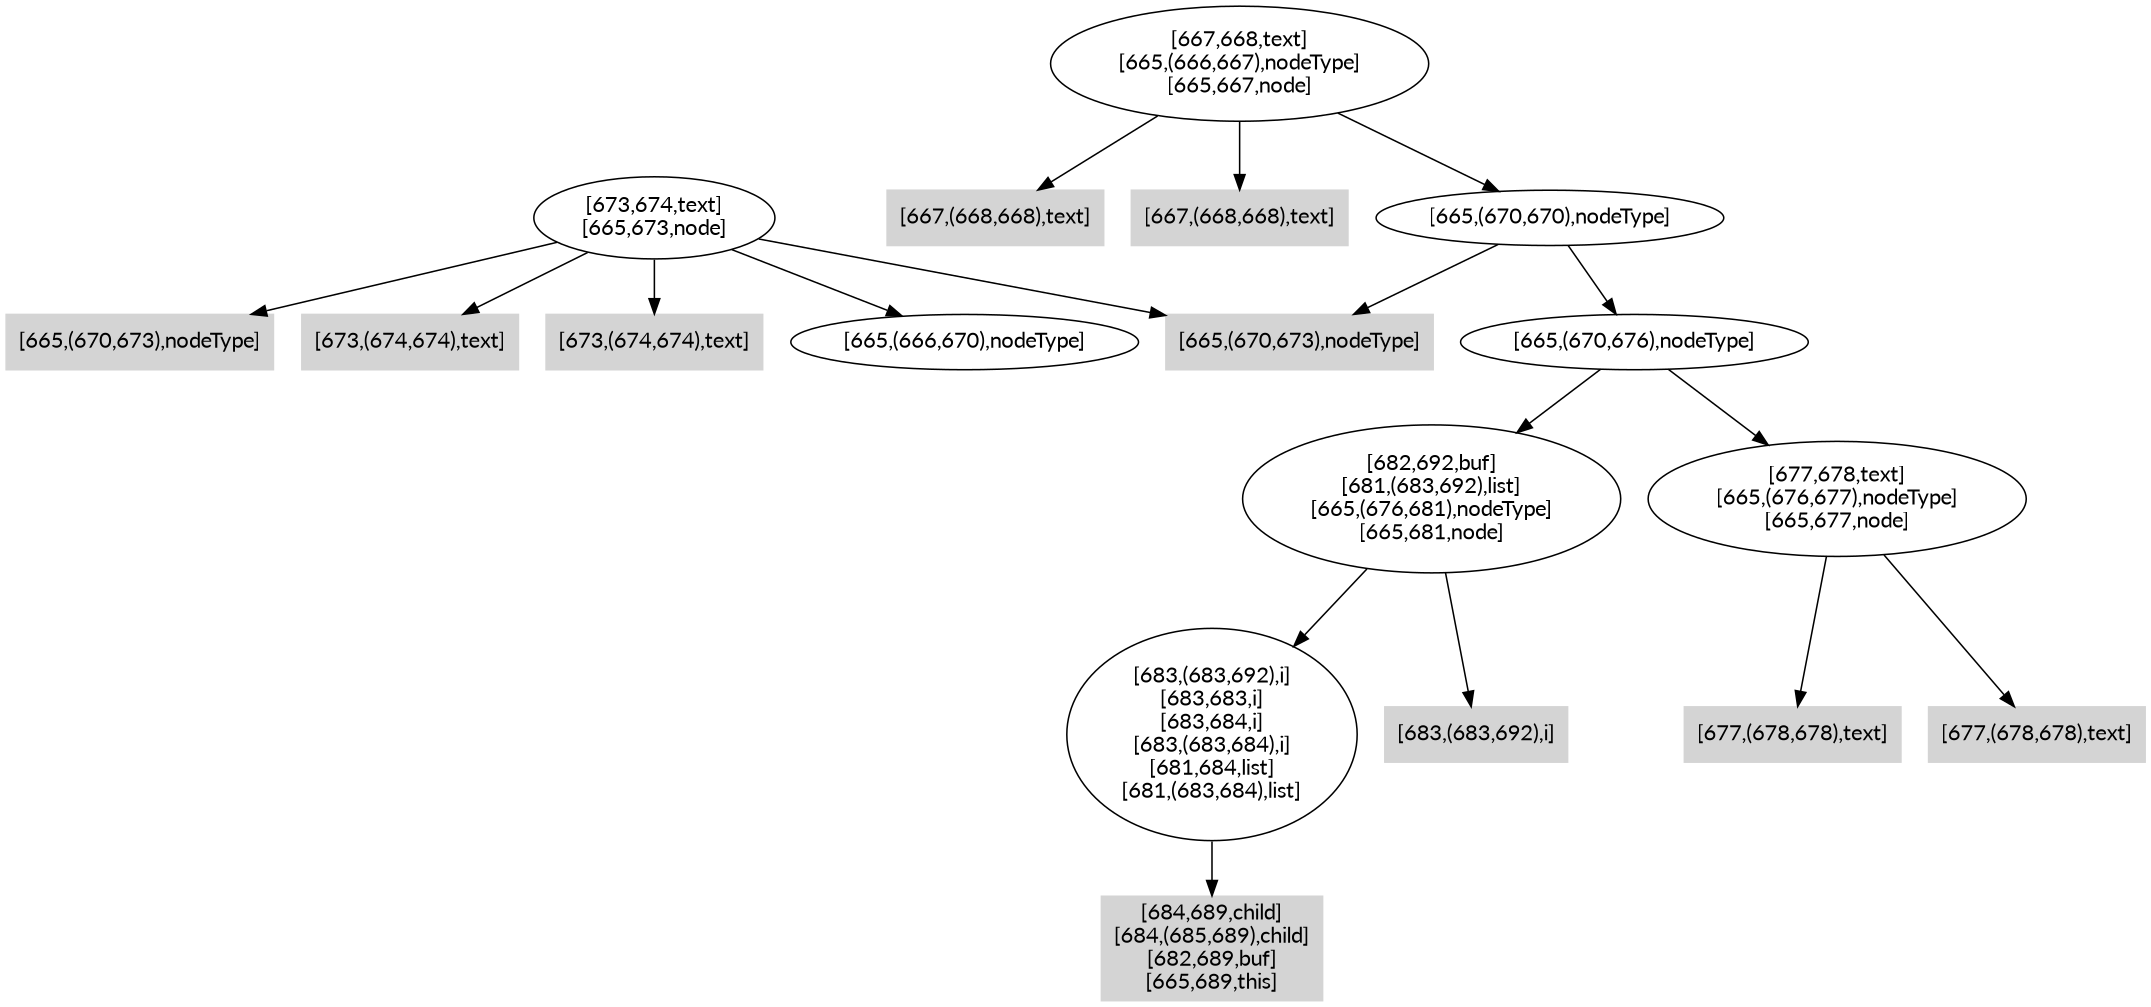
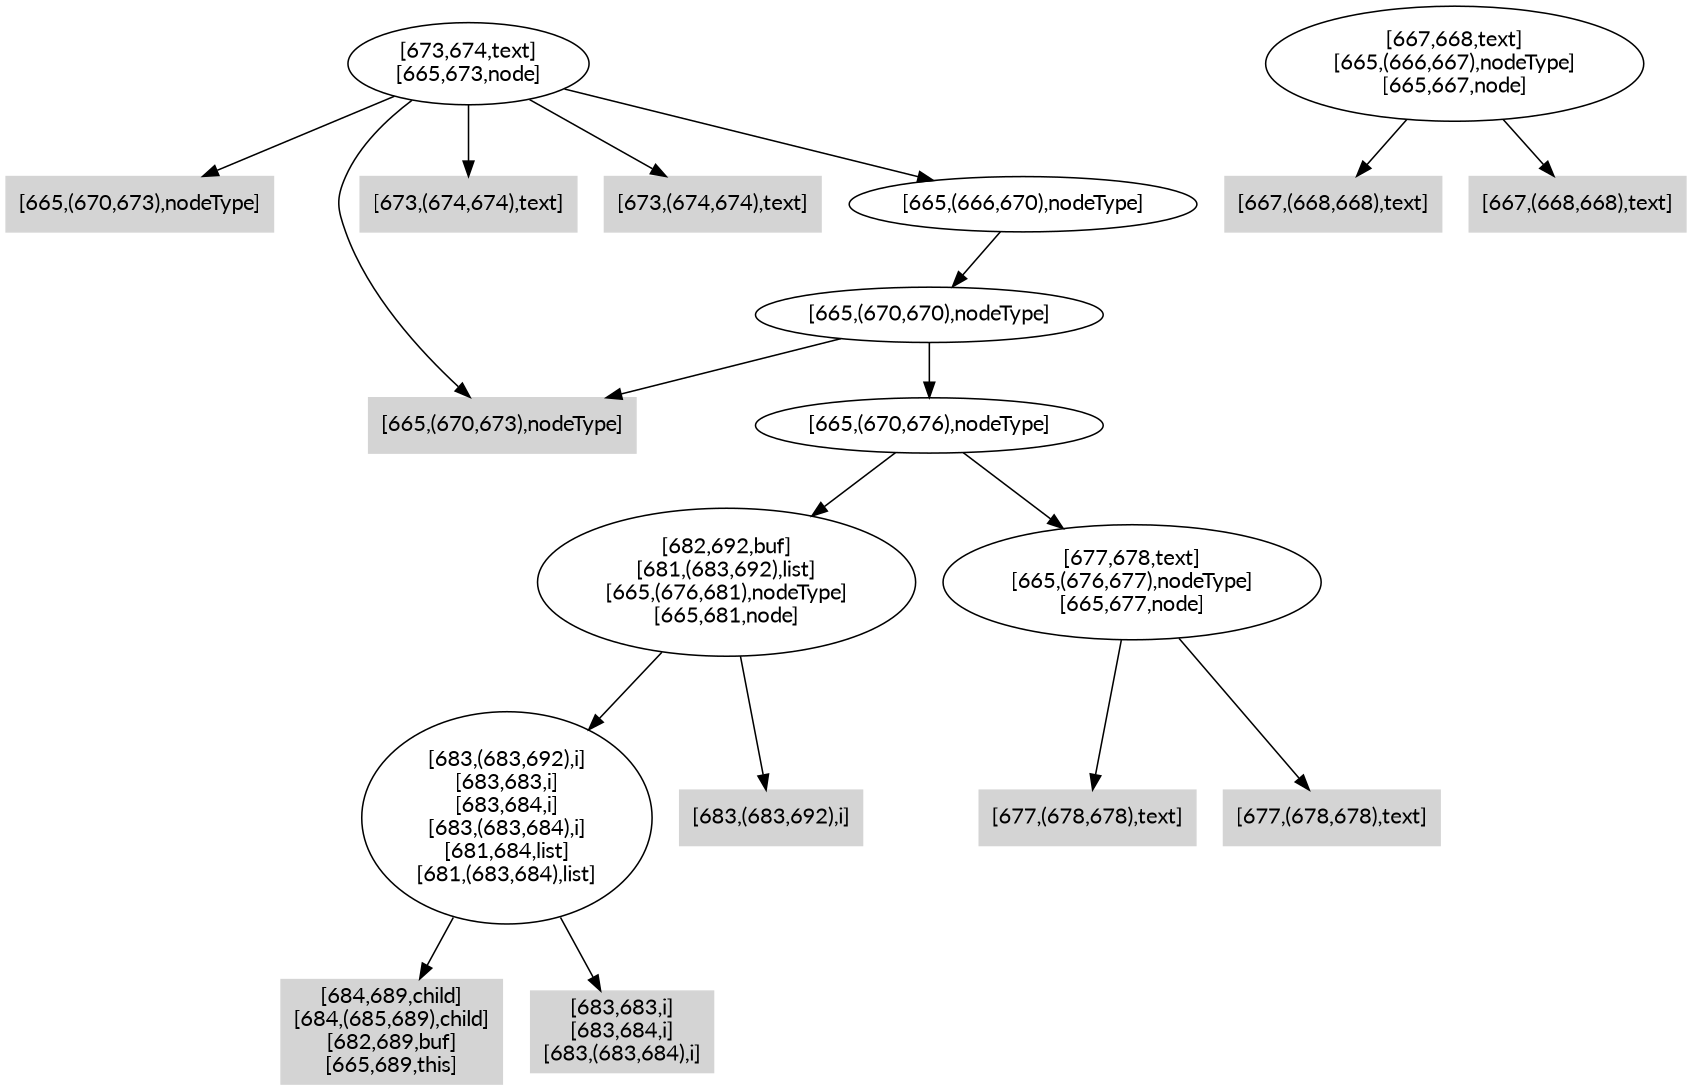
edge "[667,668,text] [665,(666,667),nodeType] [665,667,node]" -> "[665,(670,670),nodeType]": now "[665,(666,670),nodeType]" -> "[665,(670,670),nodeType]"
node "[683,683,i] [683,684,i] [683,(683,684),i]": added
